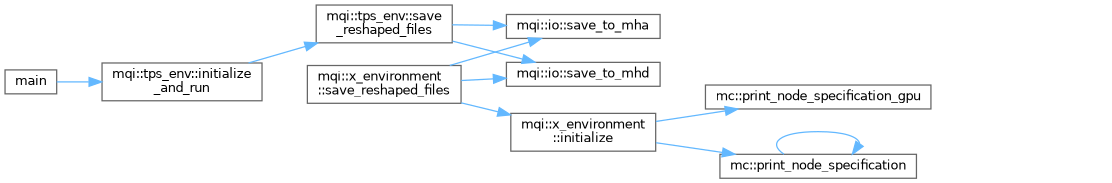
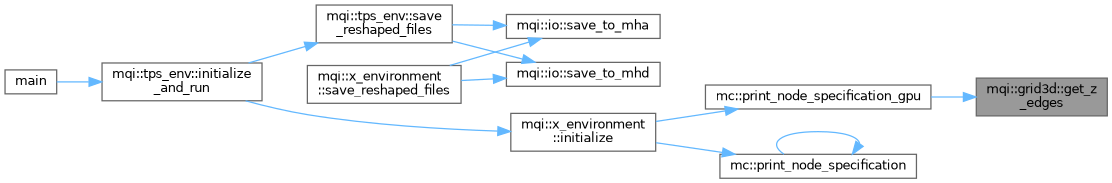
node "mqi::grid3d::get_z _edges": added
edge "mqi::x_environment ::save_reshaped_files" -> "mqi::x_environment ::initialize": now "mqi::tps_env::initialize _and_run" -> "mqi::x_environment ::initialize"
